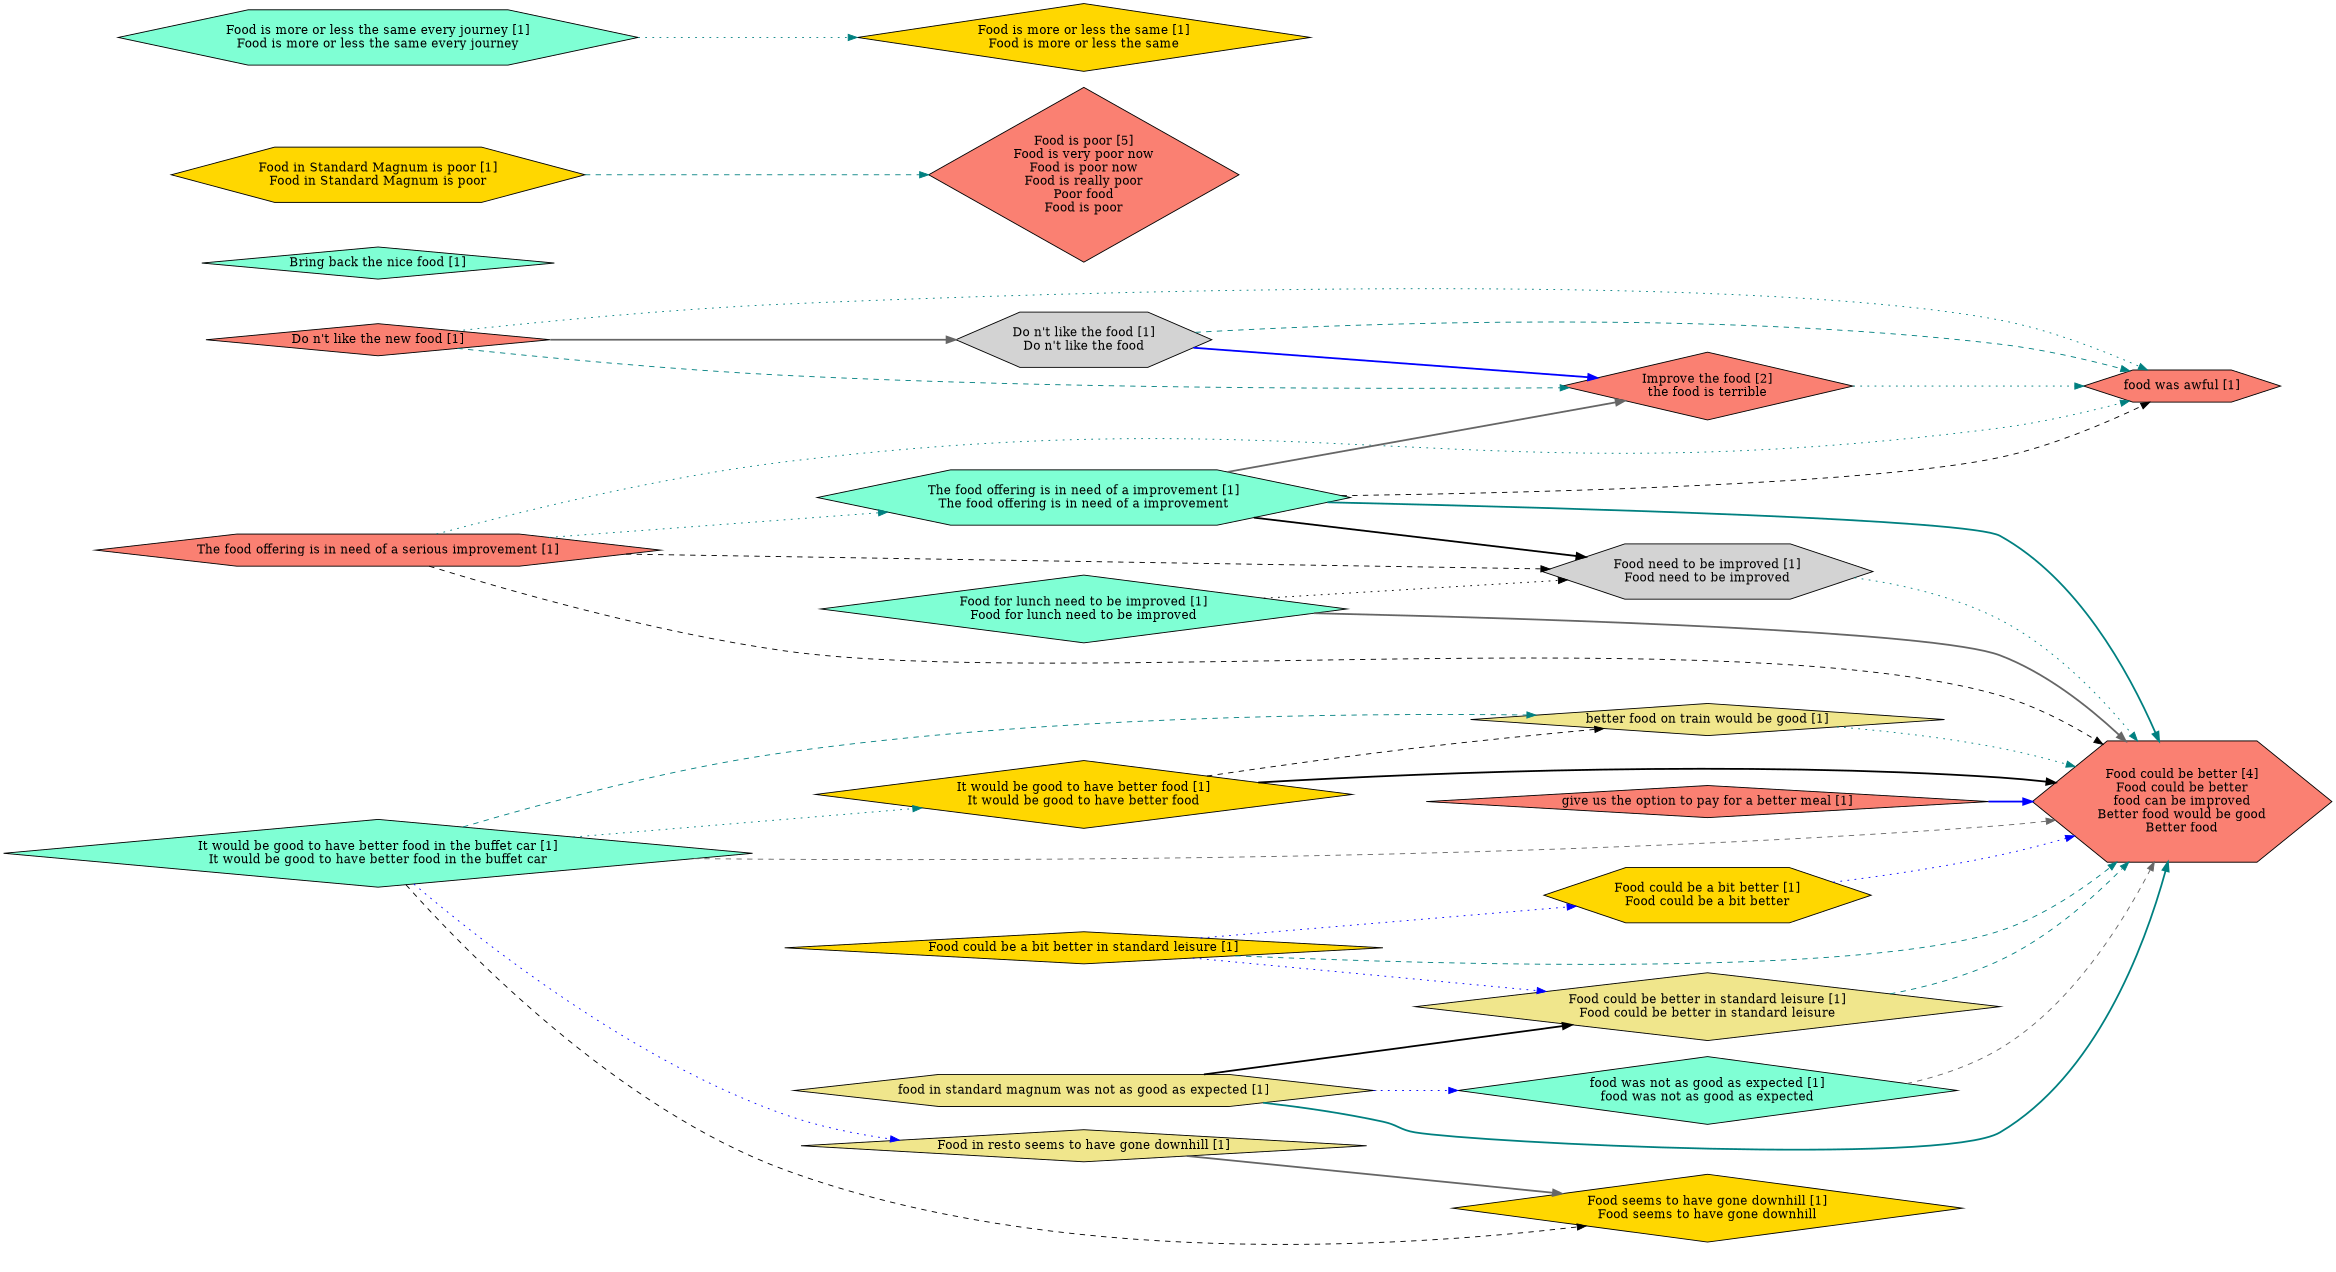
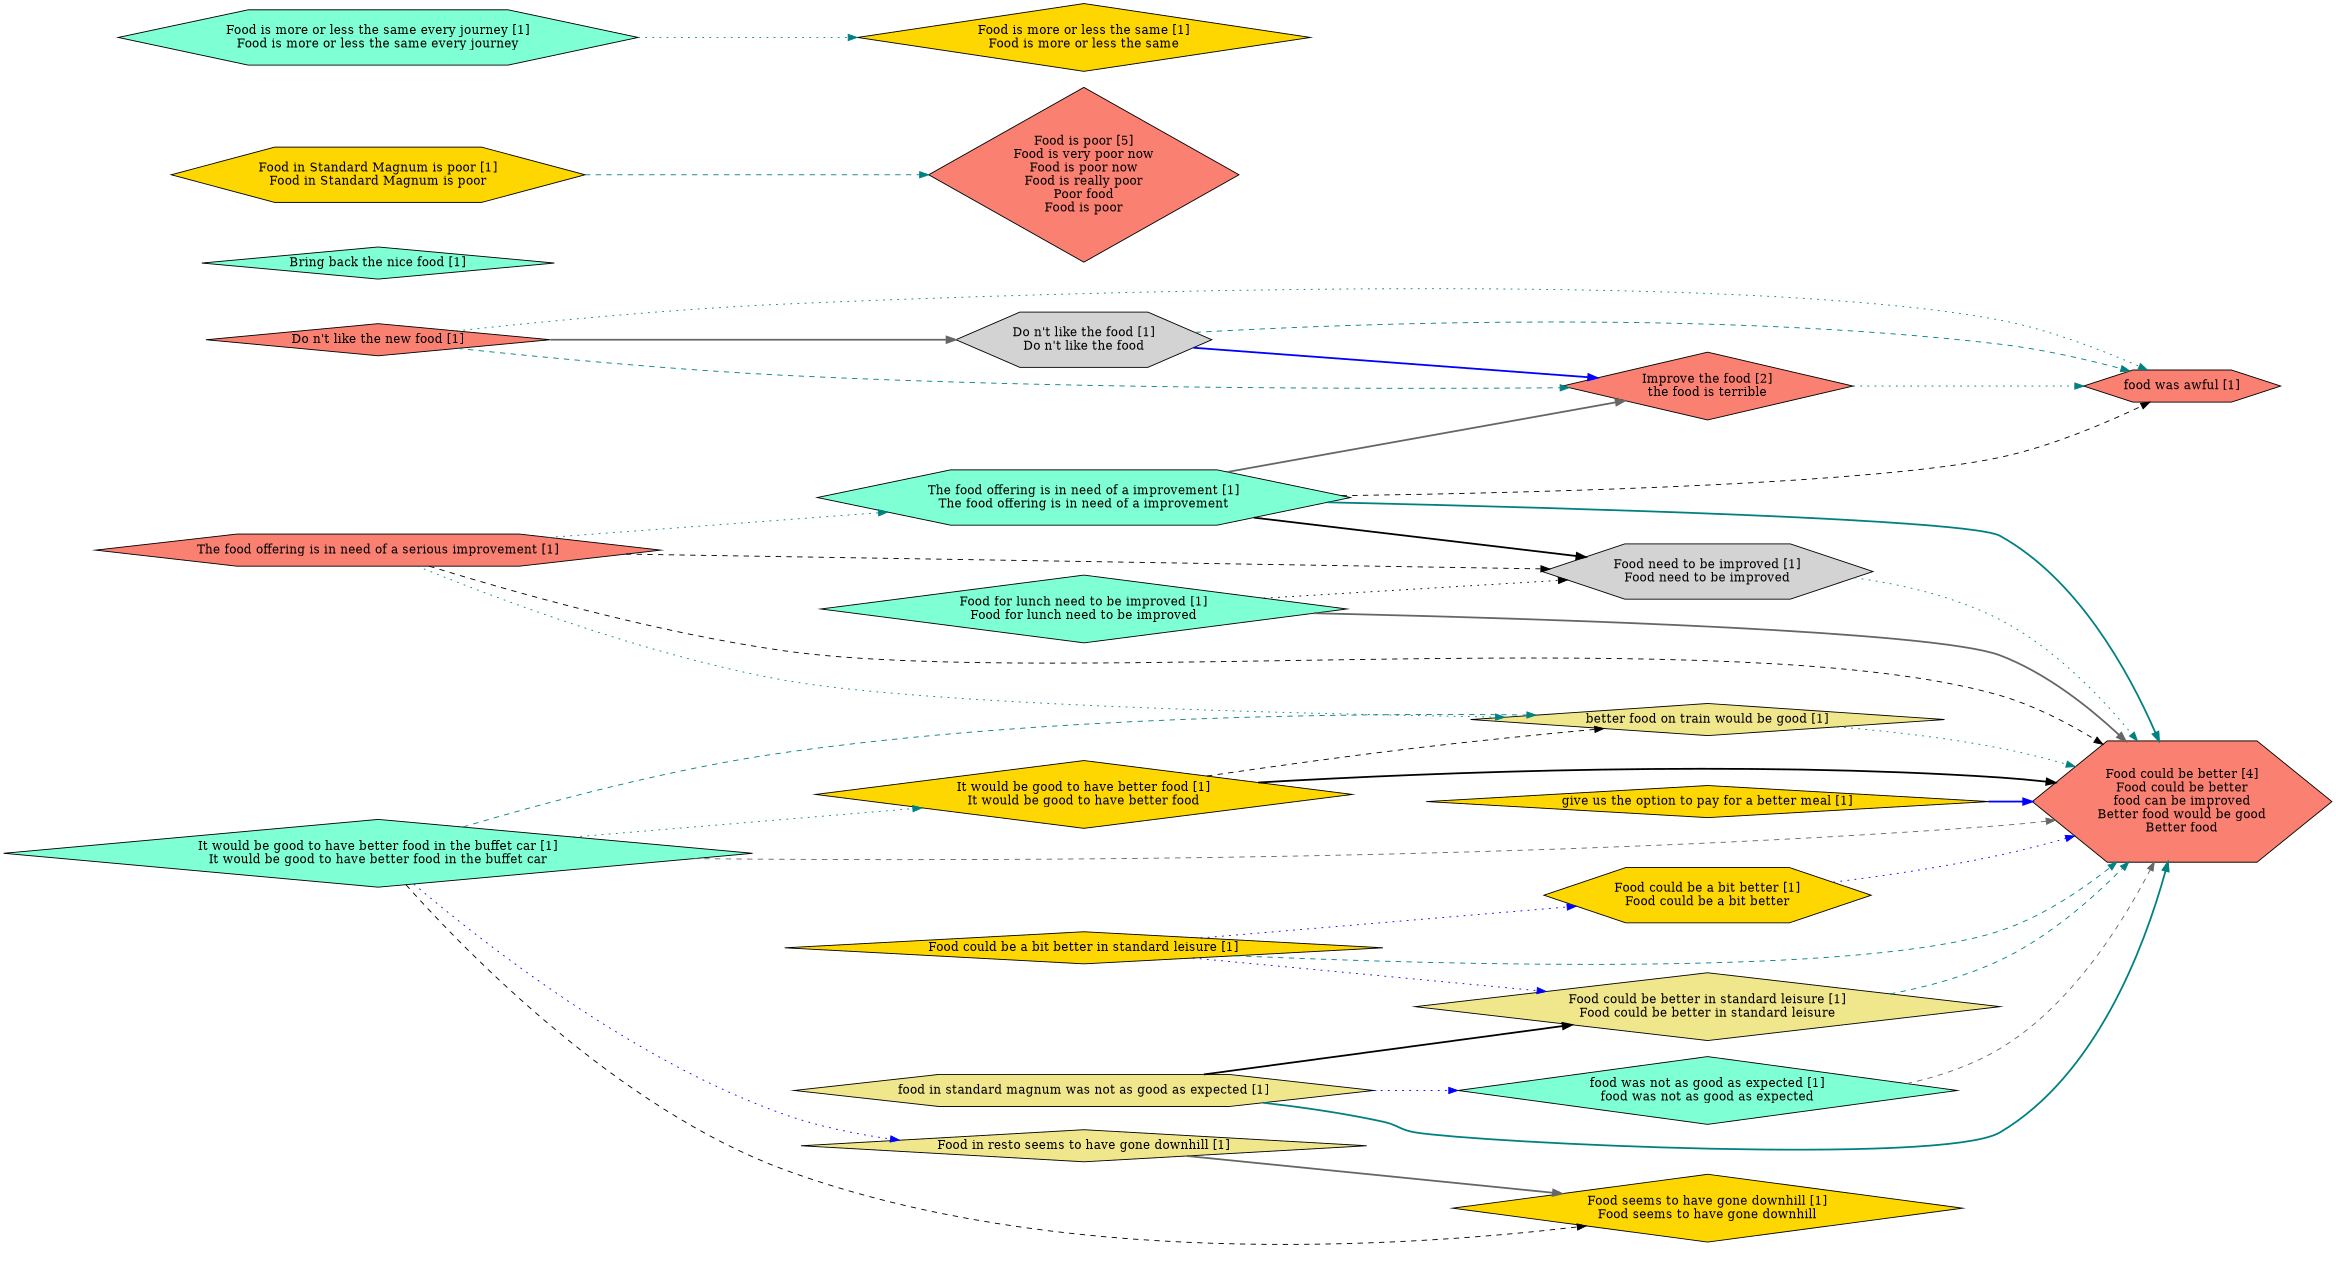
edge "The food offering is in need of a serious improvement [1]" -> "food was awful [1]": now "The food offering is in need of a serious improvement [1]" -> "better food on train would be good [1]"
node "give us the option to pay for a better meal [1]": fillcolor salmon -> gold
